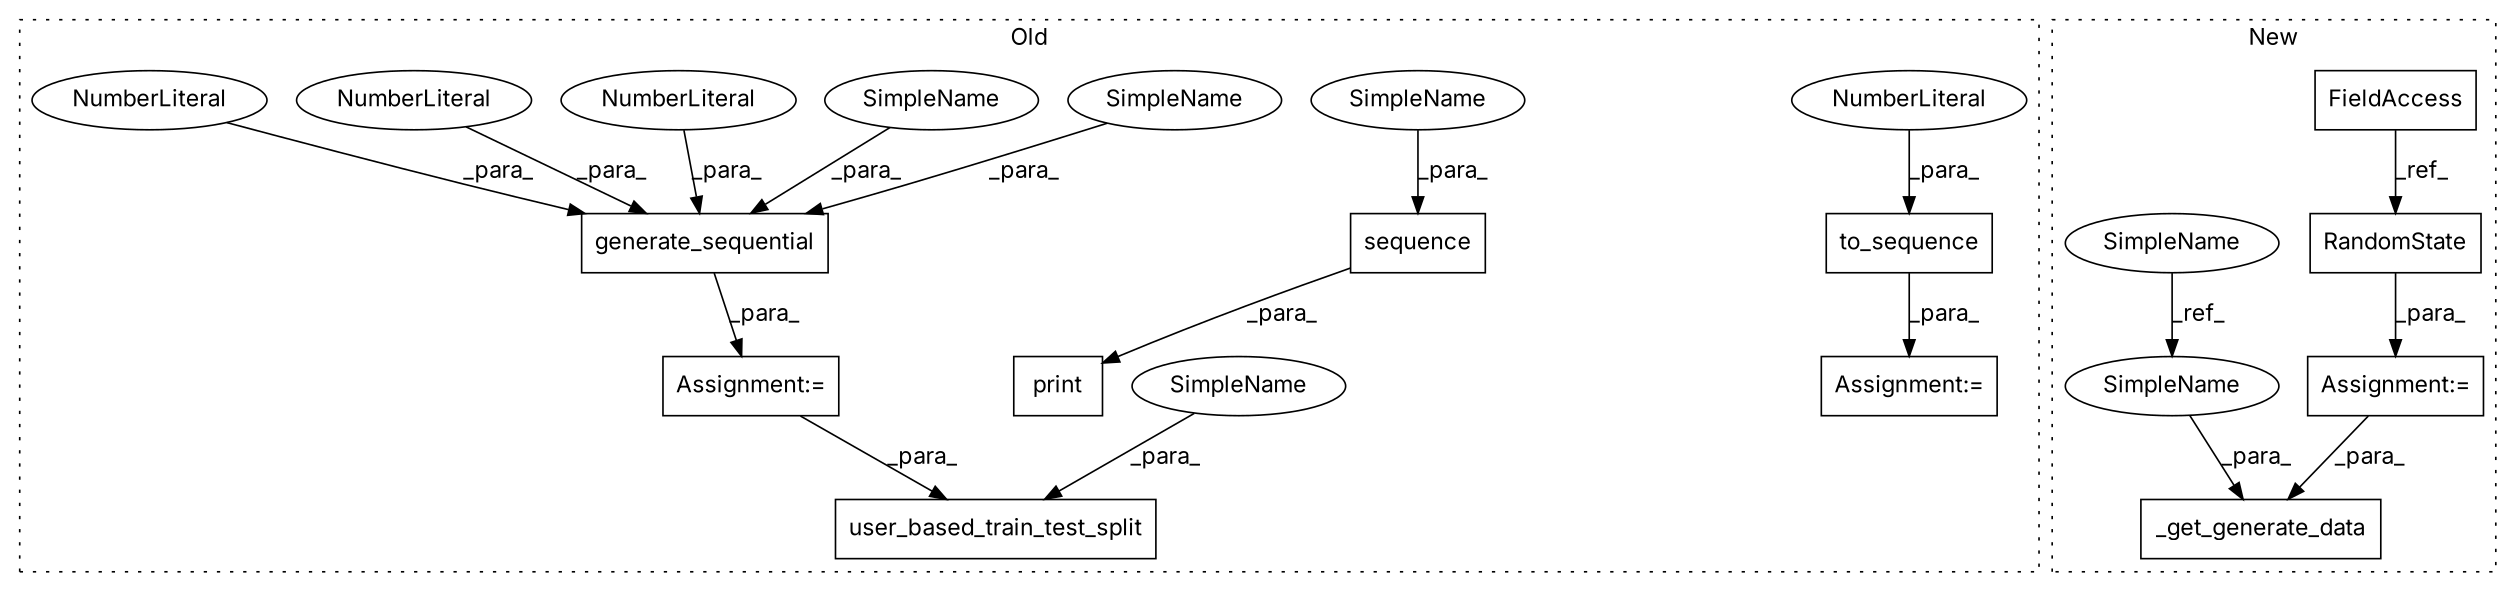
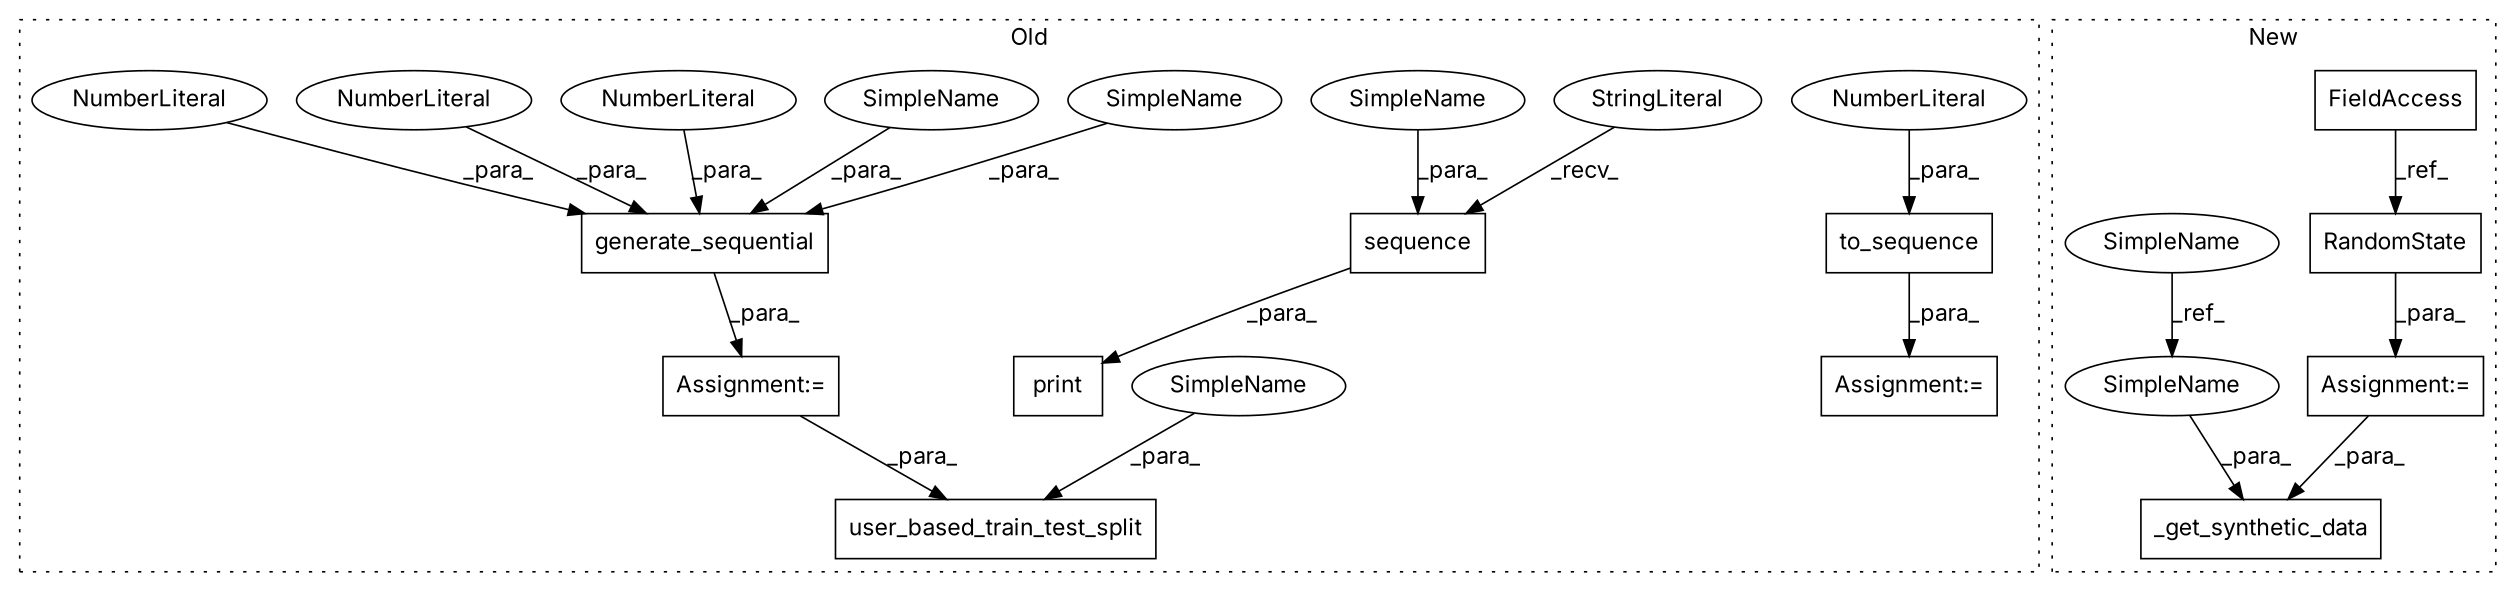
node "StringLiteral": added
node "_get_generate_data": label "_get_generate_data" -> "_get_synthetic_data"
